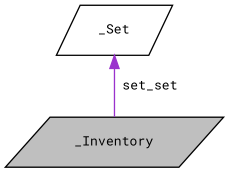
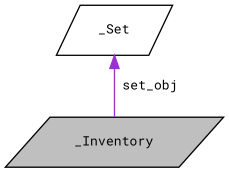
edge "_Inventory" -> "_Set": label " set_set" -> " set_obj"
